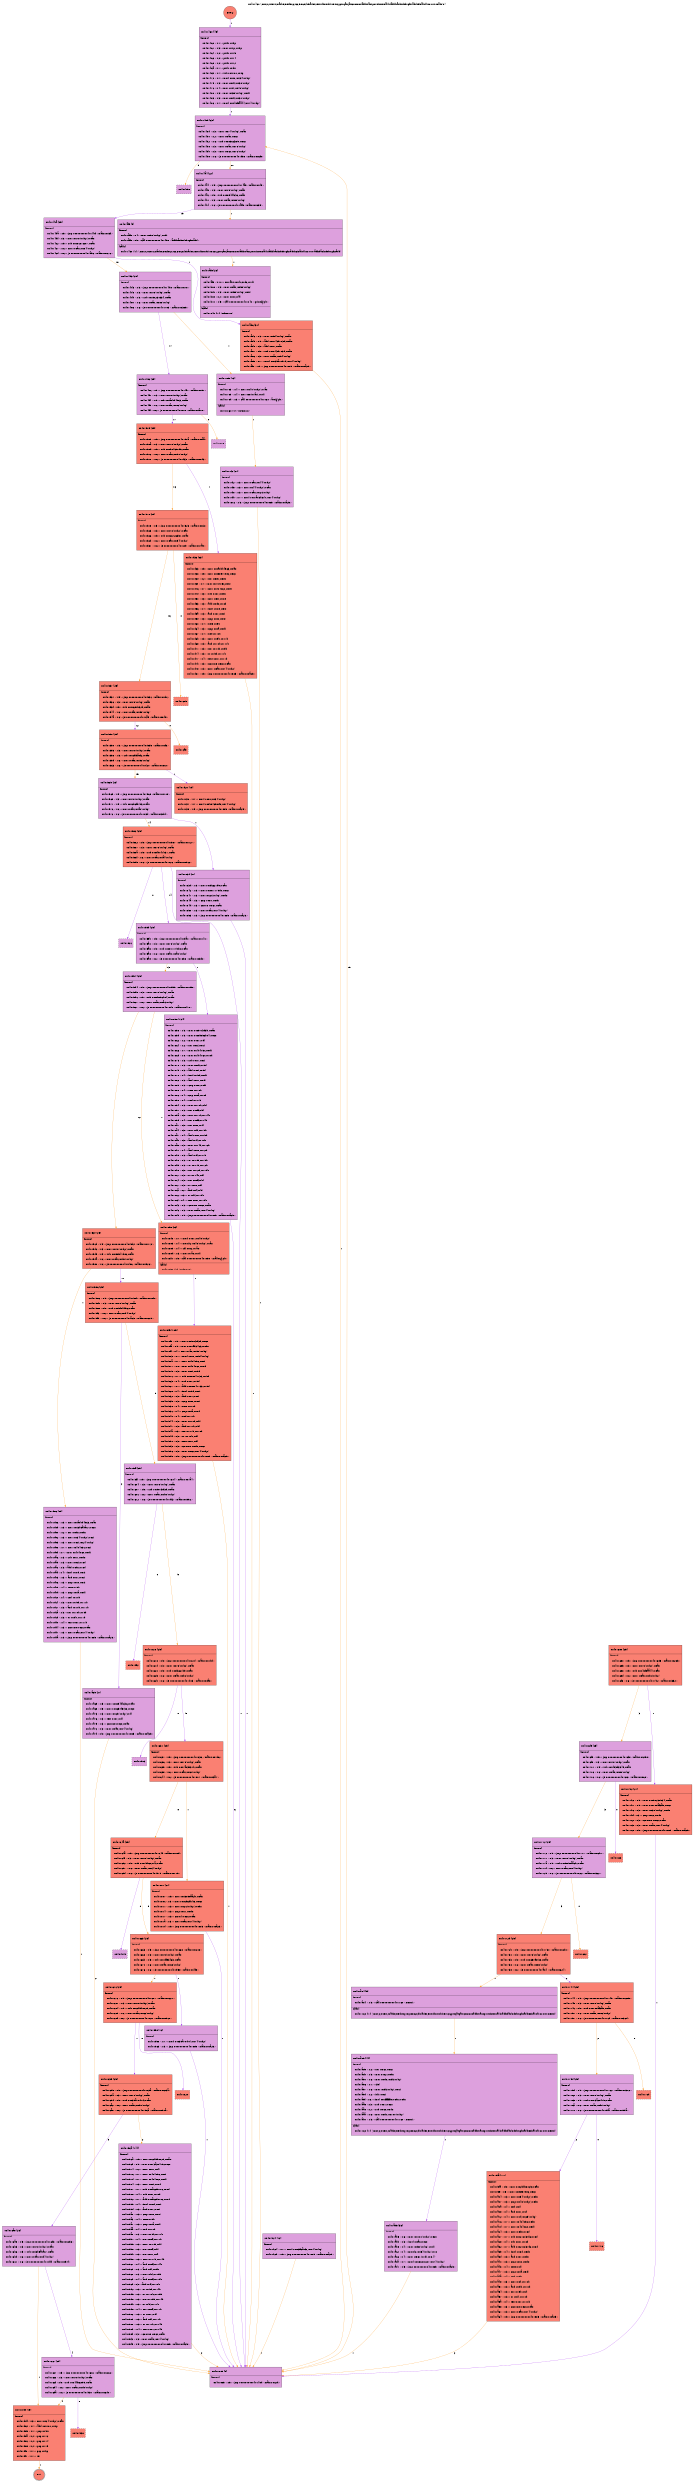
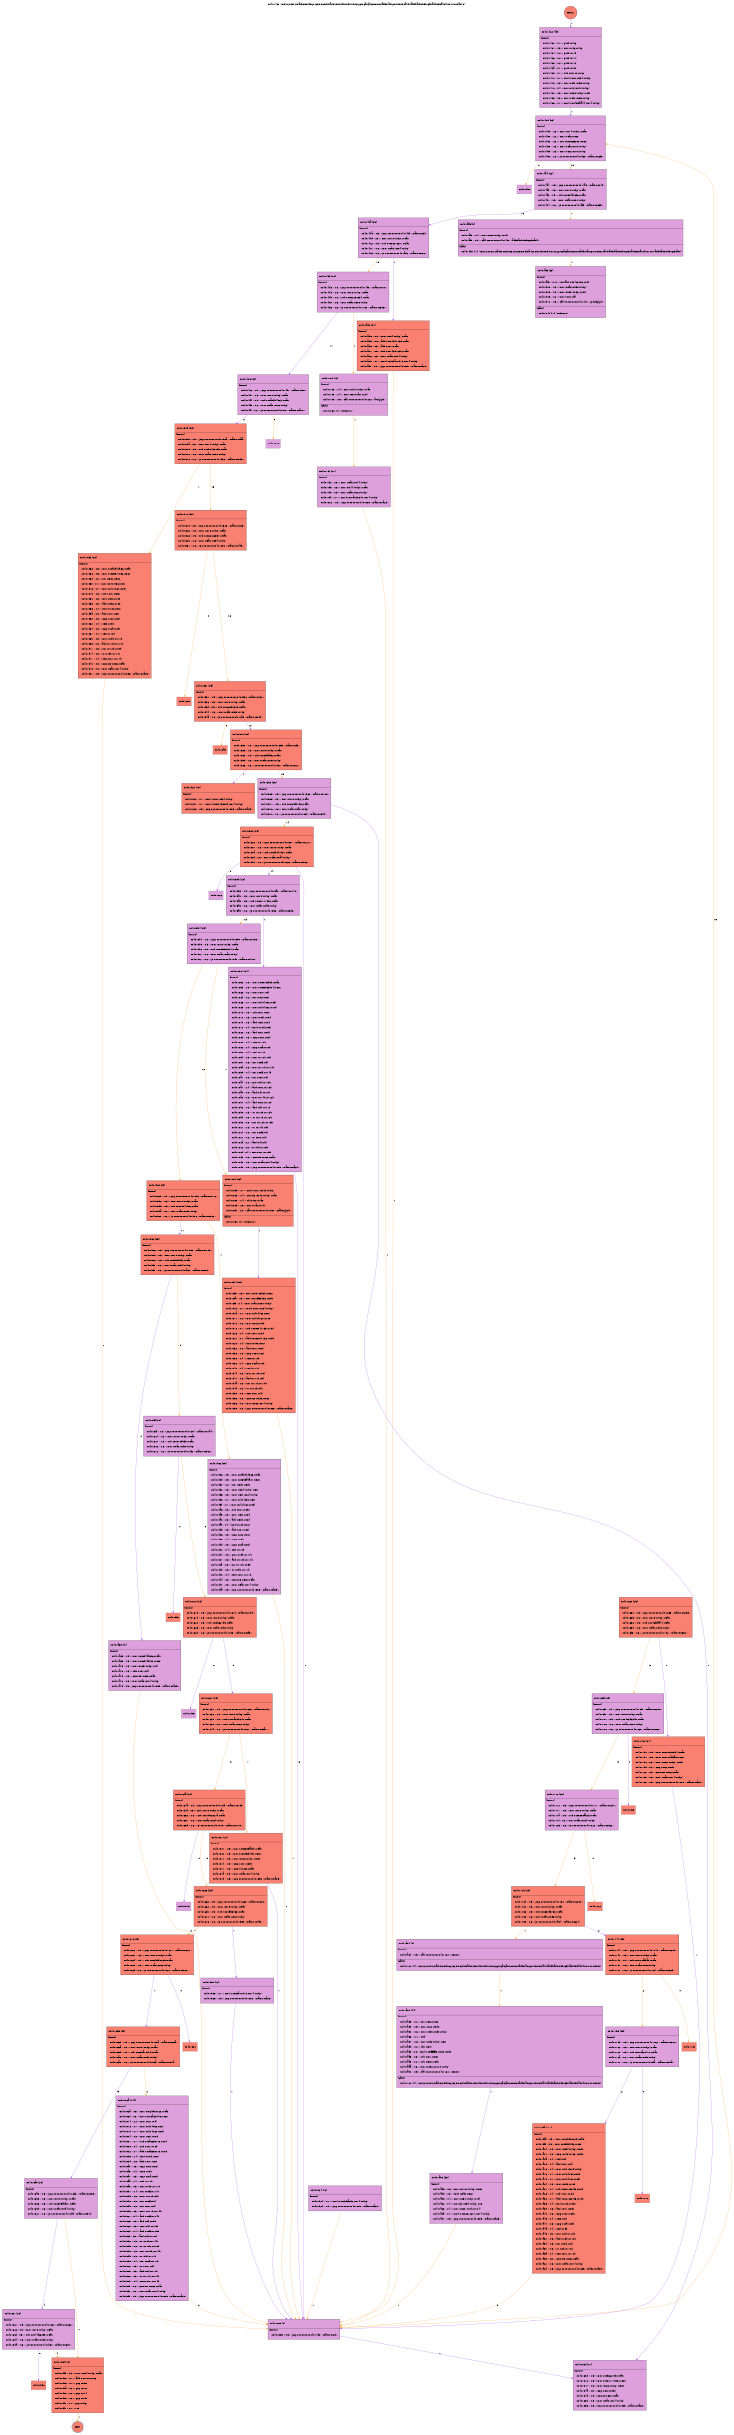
edge "0x401505 [25]" -> "0x401d33 [83]": color purple -> darkorange
edge "0x40183d [27]" -> "0x401e85 [5]": reversed
